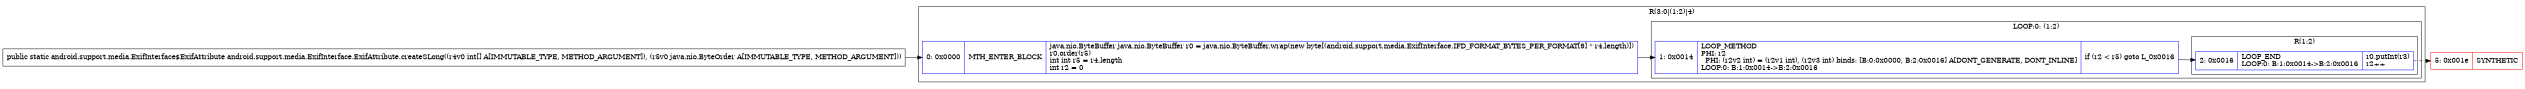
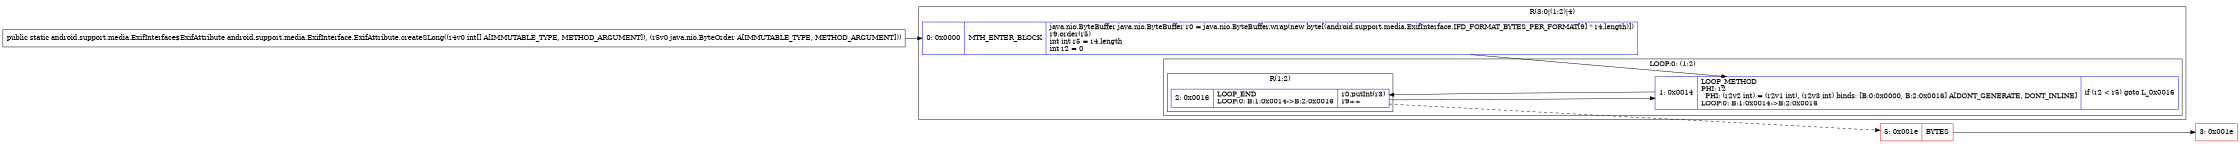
node "0: 0x0000": text "r0.order(r5)" -> "r9.order(r5)"
node "5: 0x001e": text "SYNTHETIC" -> "BYTES"
node "2: 0x0016": text "r2++" -> "r9++"
edge "2: 0x0016" -> "1: 0x0014": added
node "3: 0x001e": added
